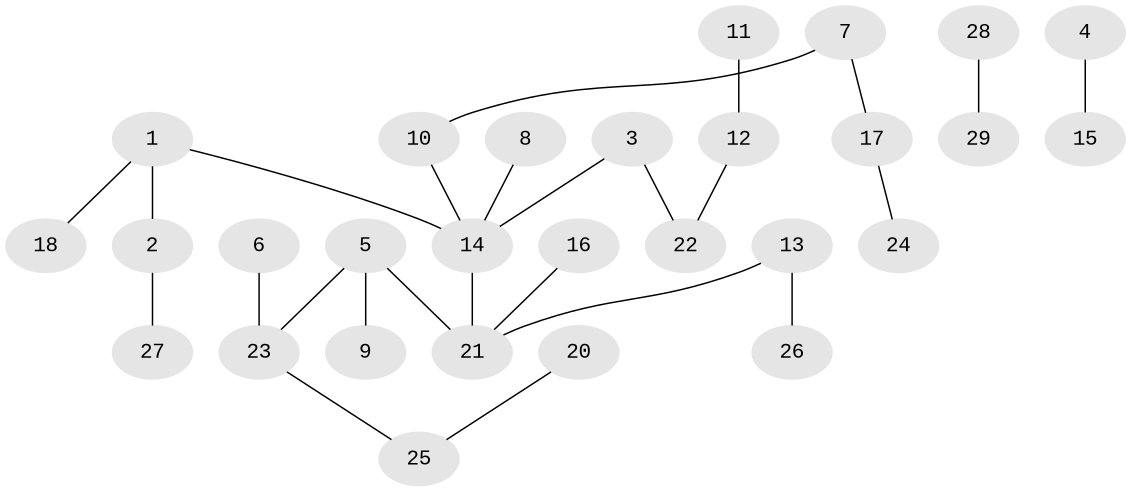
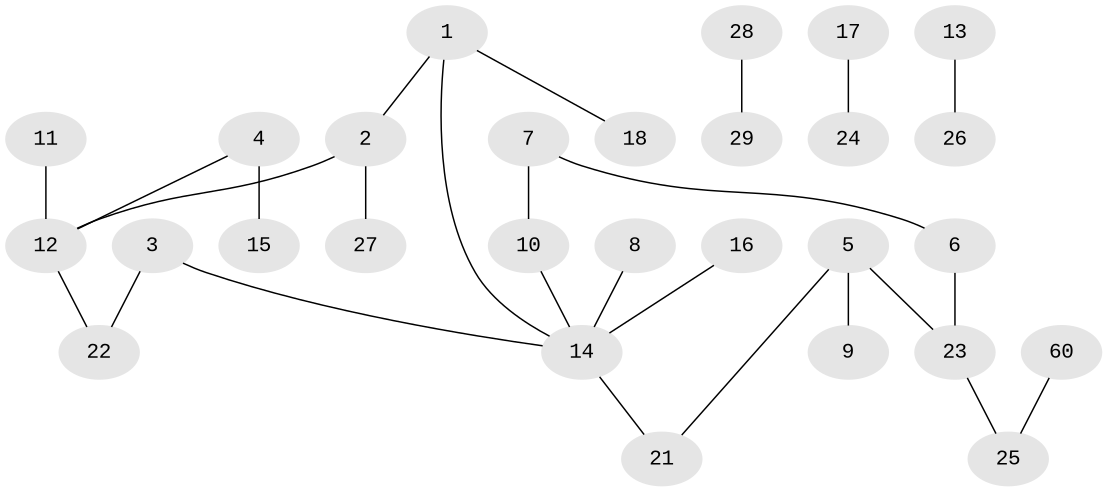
edge "7" -- "17": now "7" -- "6"
edge "4" -- "12": added
edge "2" -- "12": added
edge "16" -- "21": now "16" -- "14"
edge "13" -- "21": removed
node "20": label "20" -> "60"
